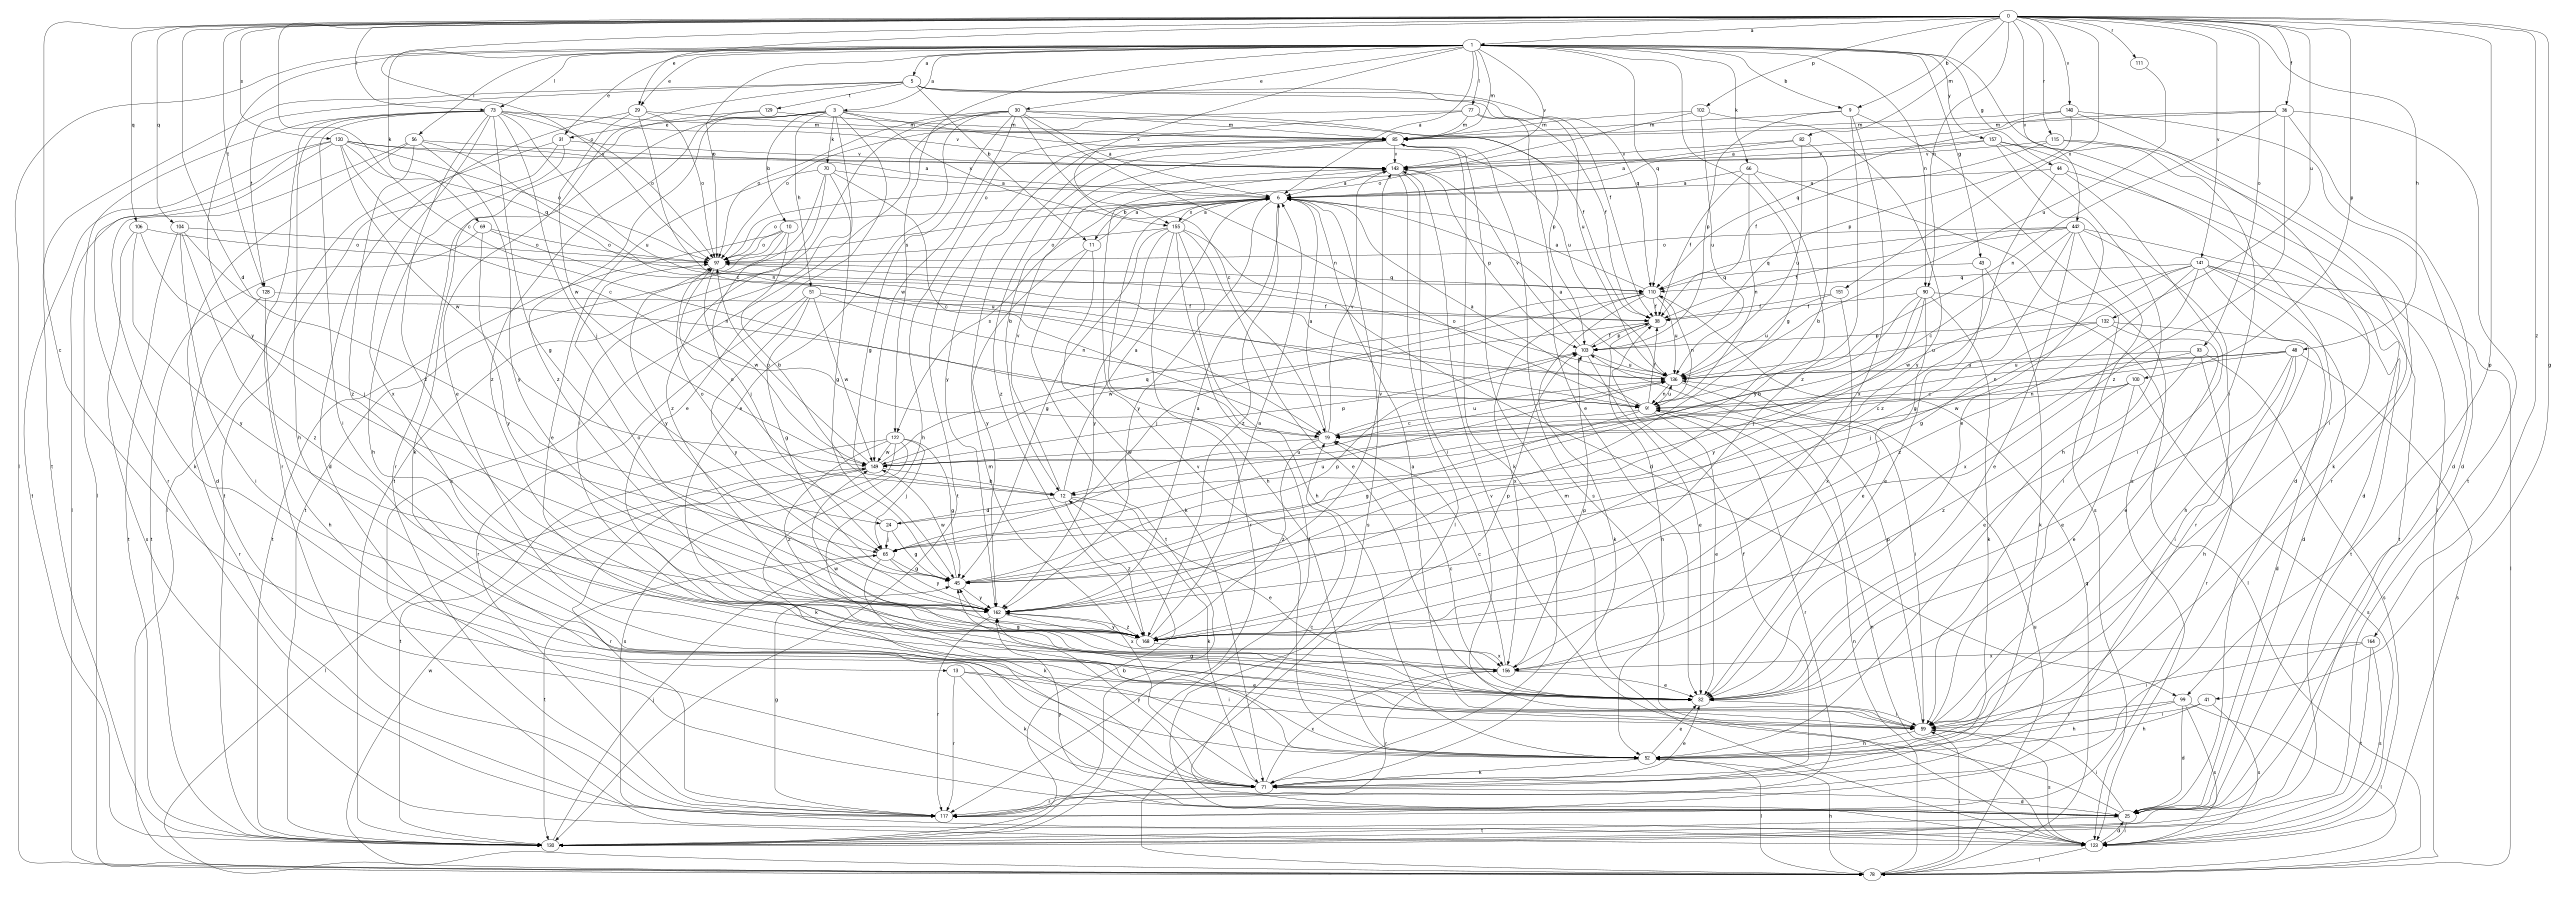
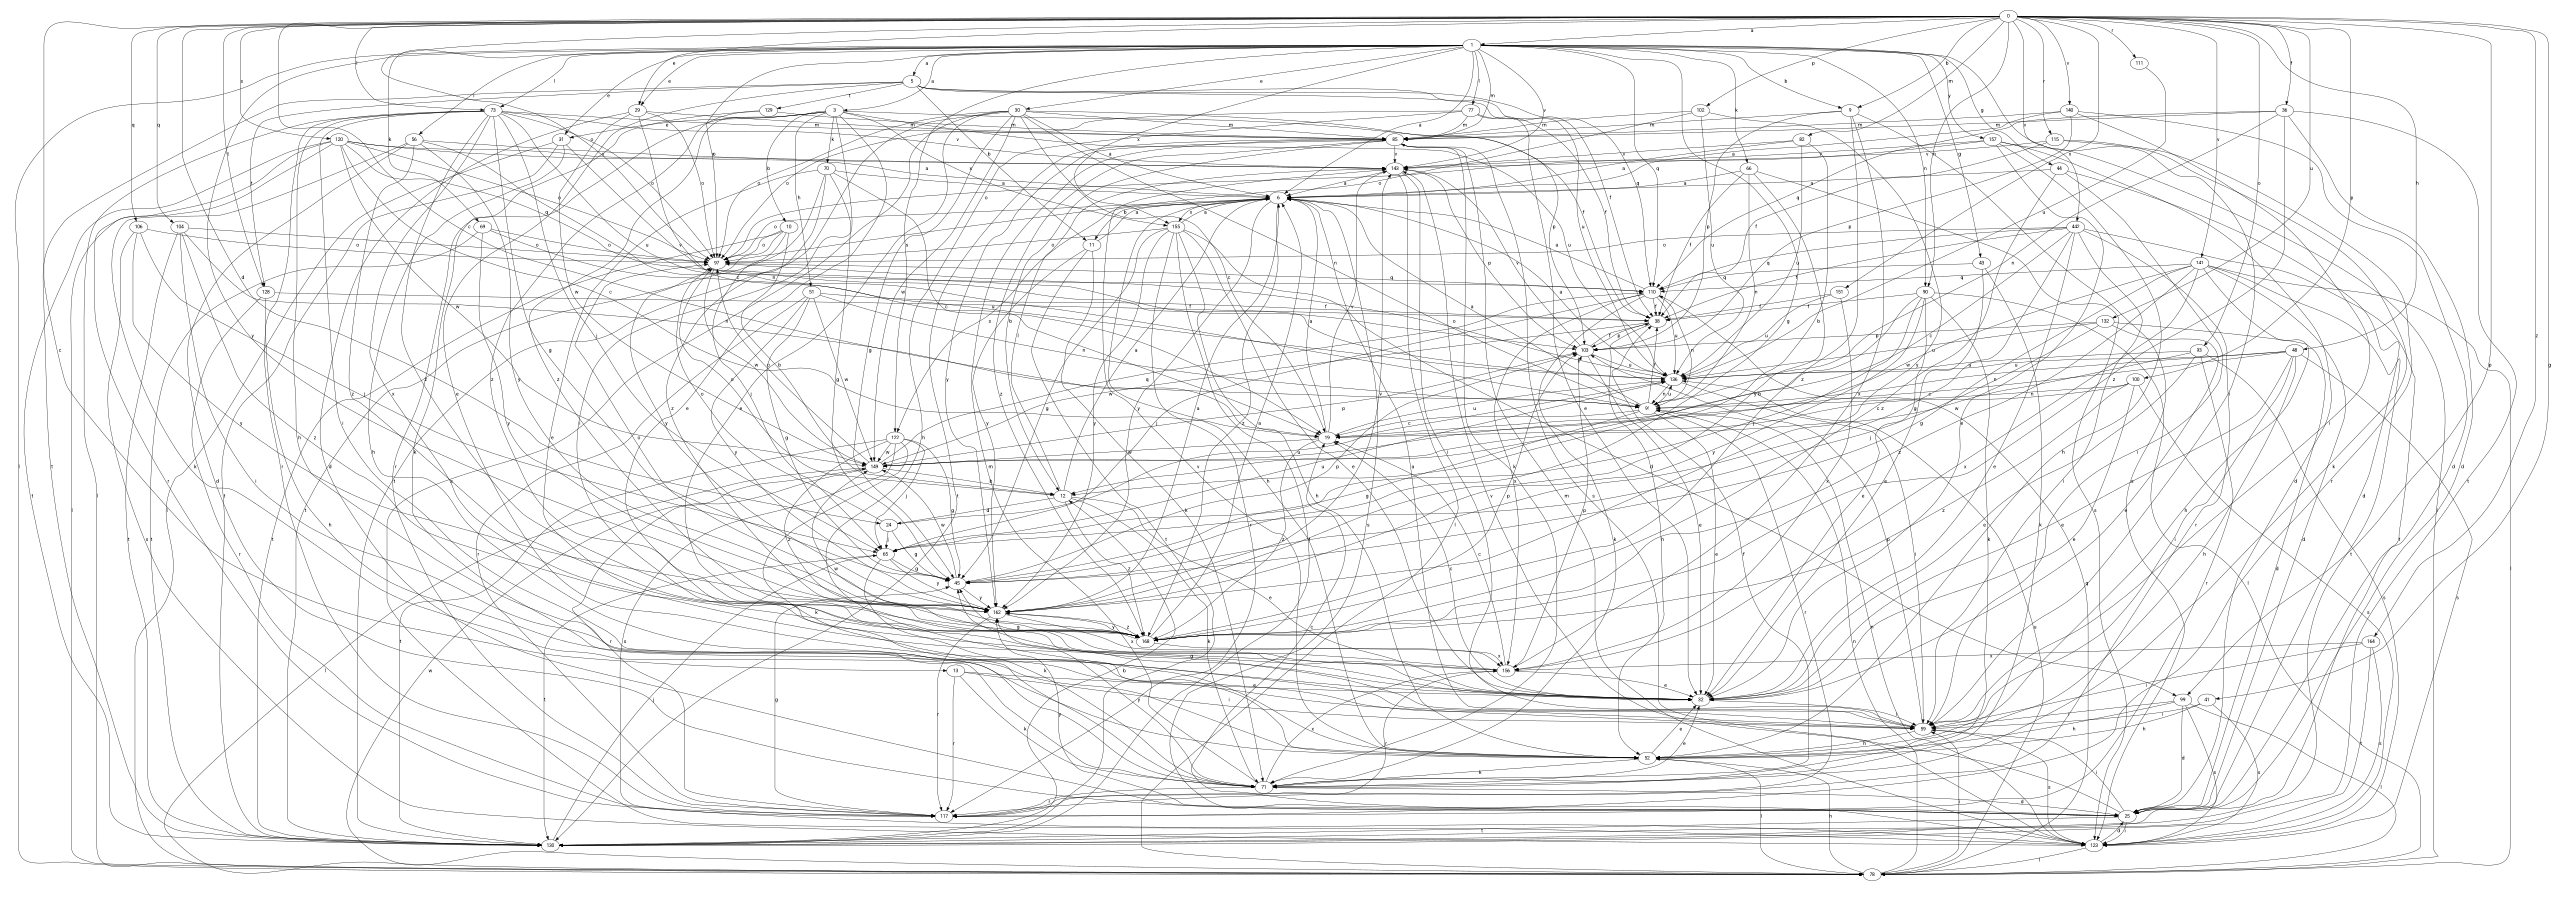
edge "31" -> "143": now "31" -> "103"
edge "12" -> "143": label "v" -> "l"
